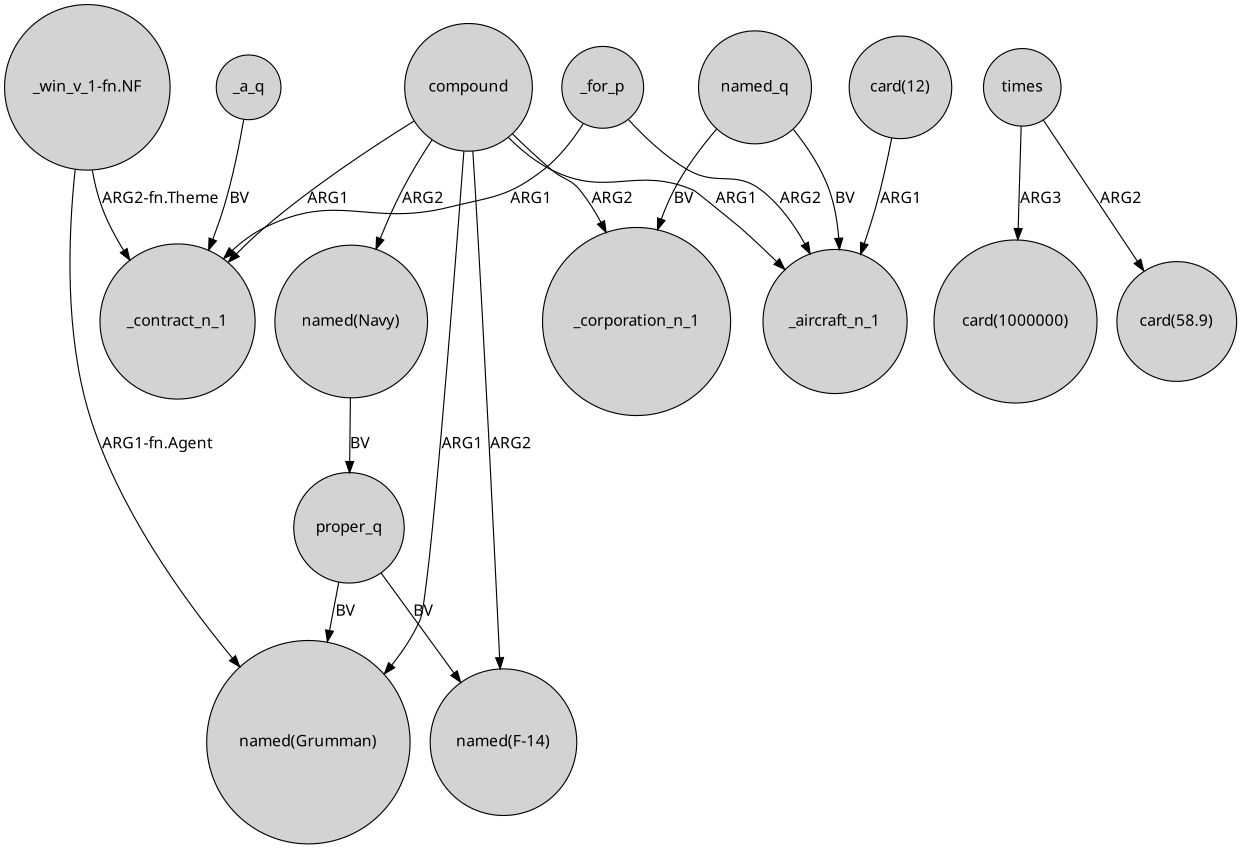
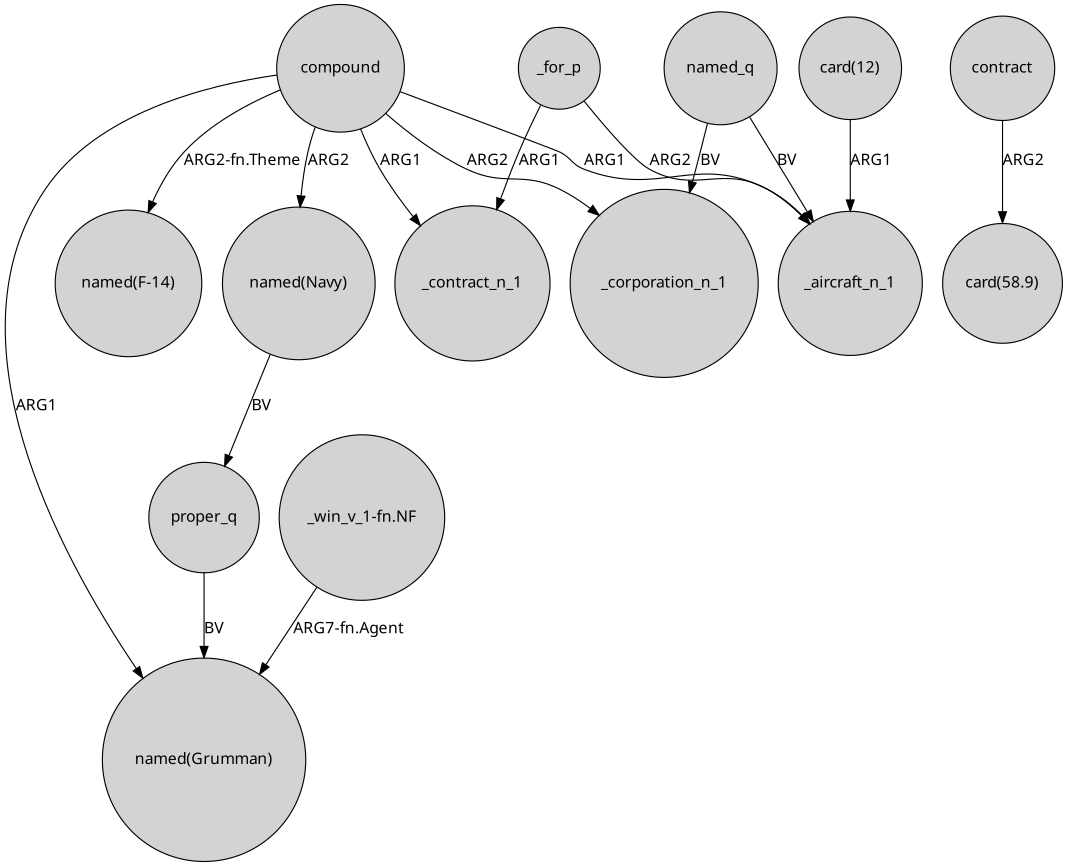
node "_a_q": removed
node "times": label "times" -> "contract"
edge "_win_v_1-fn.NF" -> "_contract_n_1": removed, label "ARG2-fn.Theme"
node "card(1000000)": removed
edge "_win_v_1-fn.NF" -> "named(Grumman)": label "ARG1-fn.Agent" -> "ARG7-fn.Agent"
edge "compound" -> "named(F-14)": label "ARG2" -> "ARG2-fn.Theme"
edge "proper_q" -> "named(F-14)": removed, label "BV"
